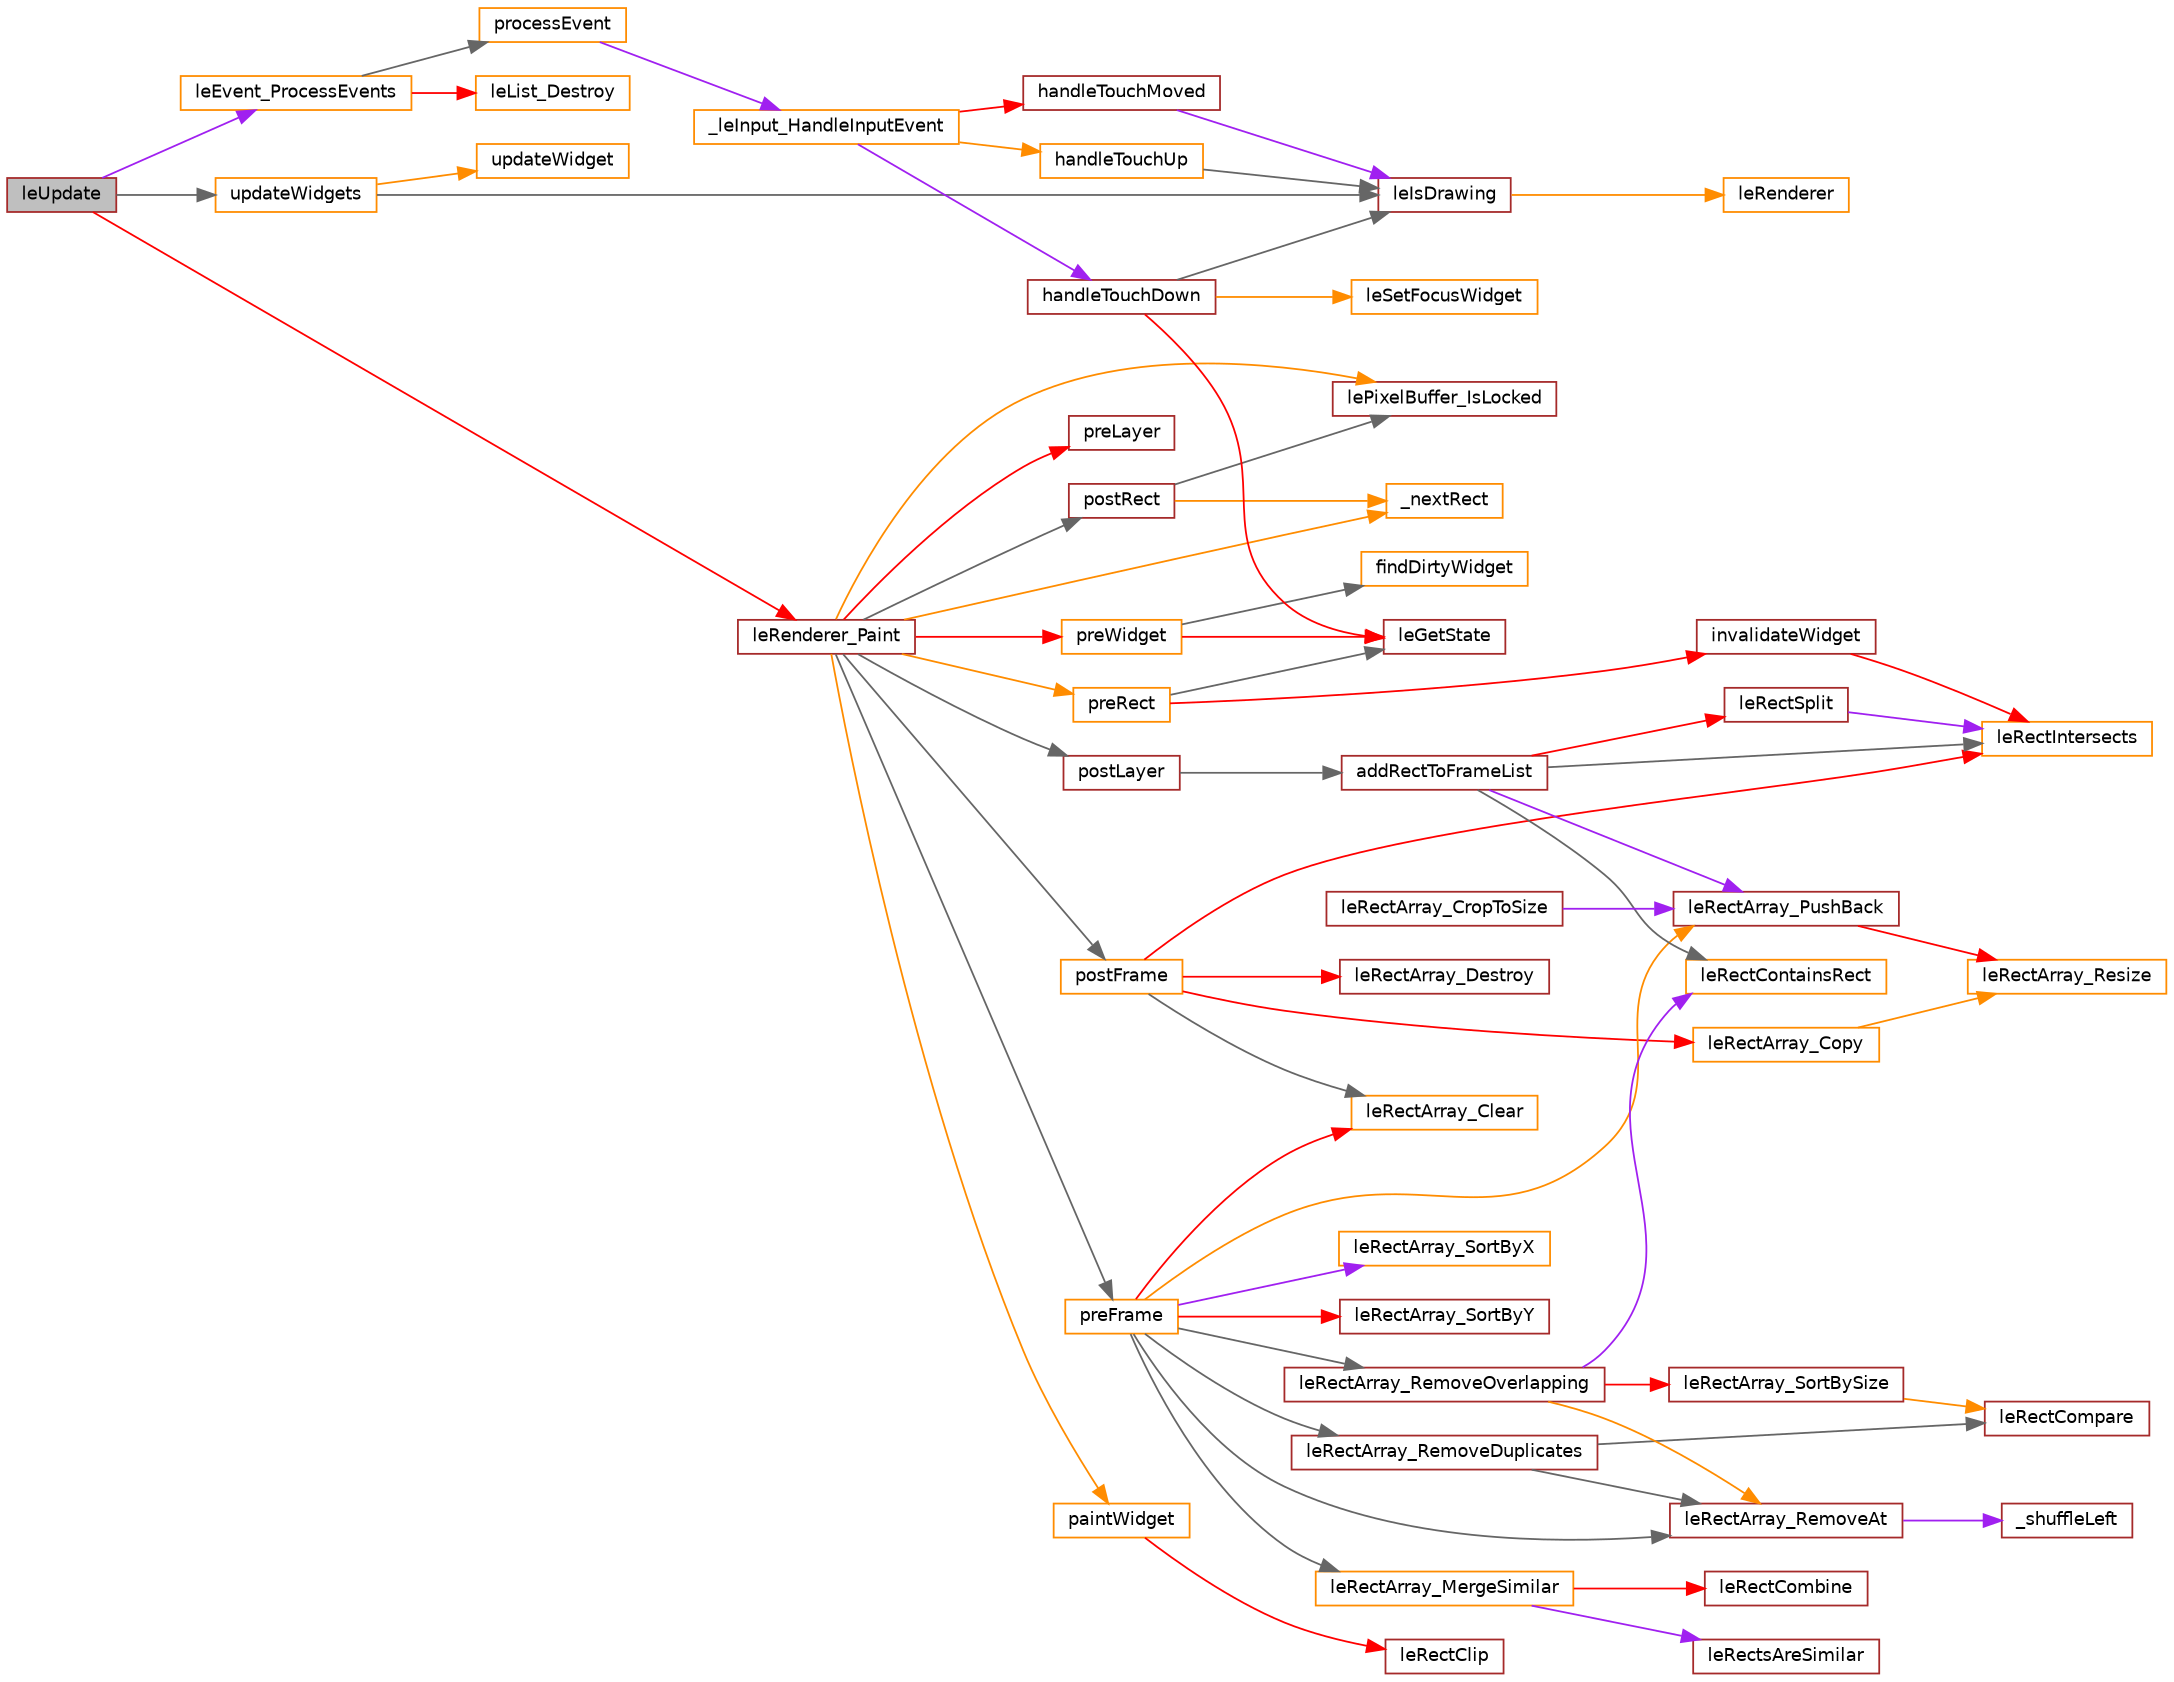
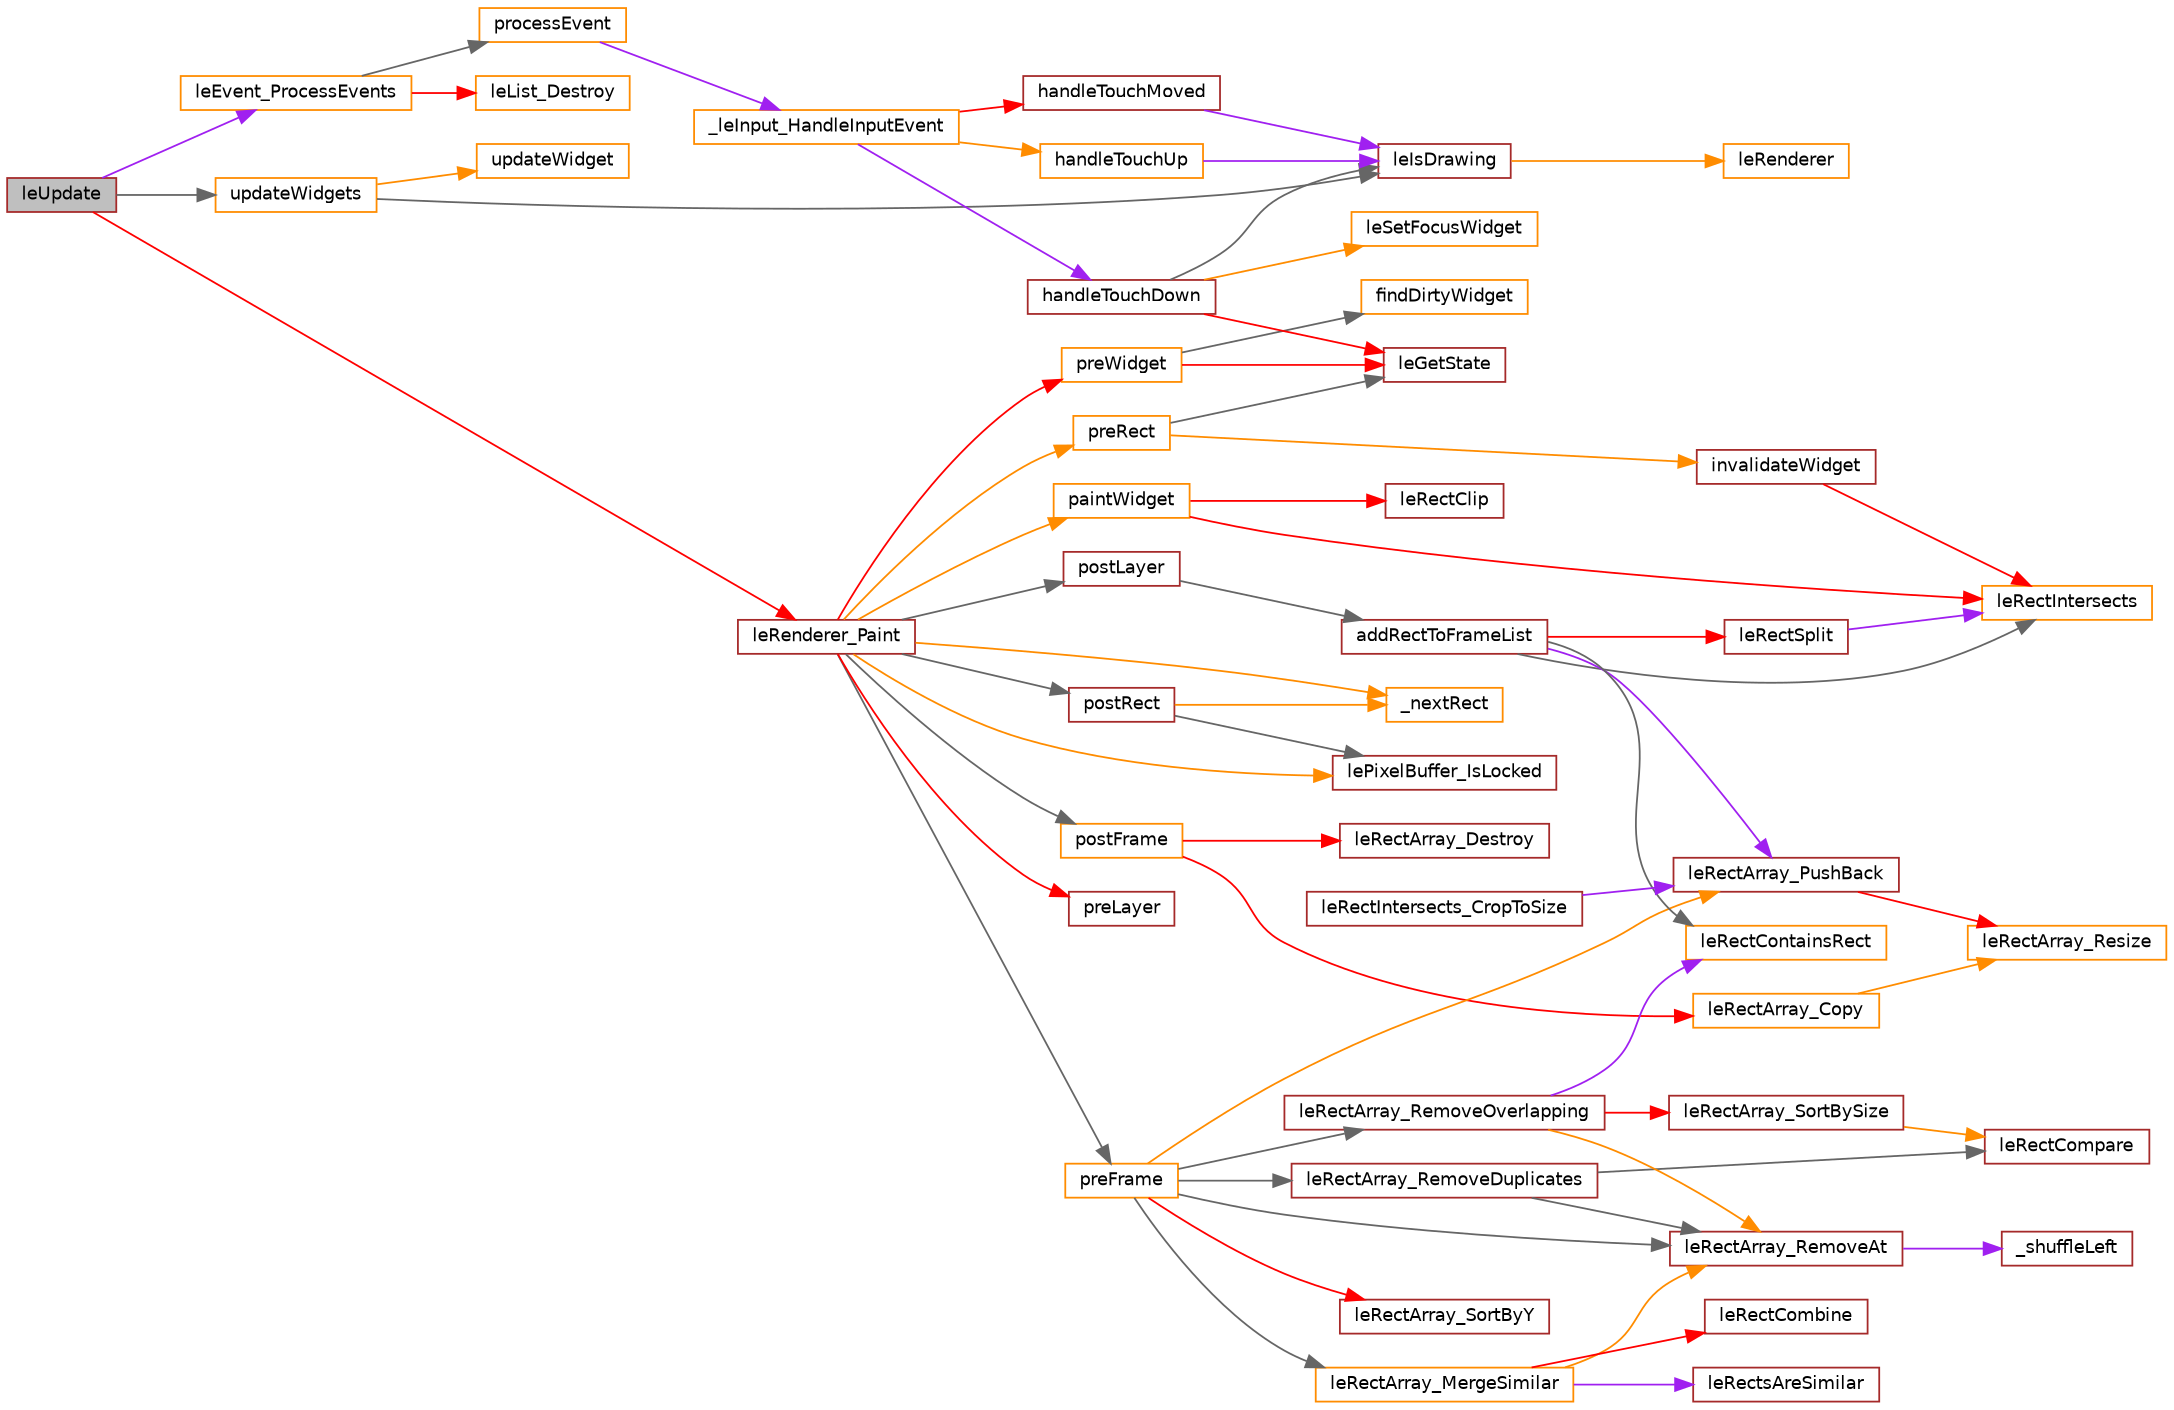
edge "handleTouchUp" -> "leIsDrawing": color gray40 -> purple
edge "preRect" -> "invalidateWidget": color red -> darkorange
edge "postFrame" -> "leRectIntersects": now "paintWidget" -> "leRectIntersects"
node "leRectArray_CropToSize": label "leRectArray_CropToSize" -> "leRectIntersects_CropToSize"
node "leRectArray_Clear": removed
node "leRectArray_SortByX": removed
edge "leRectArray_MergeSimilar" -> "leRectArray_RemoveAt": added
